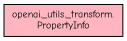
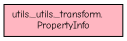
node "openai._utils._transform. PropertyInfo": label "openai._utils._transform. PropertyInfo" -> "utils._utils._transform. PropertyInfo"
